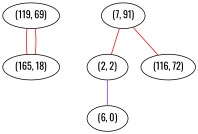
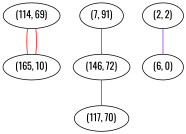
node "(119, 69)": label "(119, 69)" -> "(114, 69)"
edge "(7, 91)" -- "(2, 2)": removed
node "(165, 18)": label "(165, 18)" -> "(165, 10)"
node "(116, 72)": label "(116, 72)" -> "(146, 72)"
node "(117, 70)": added
